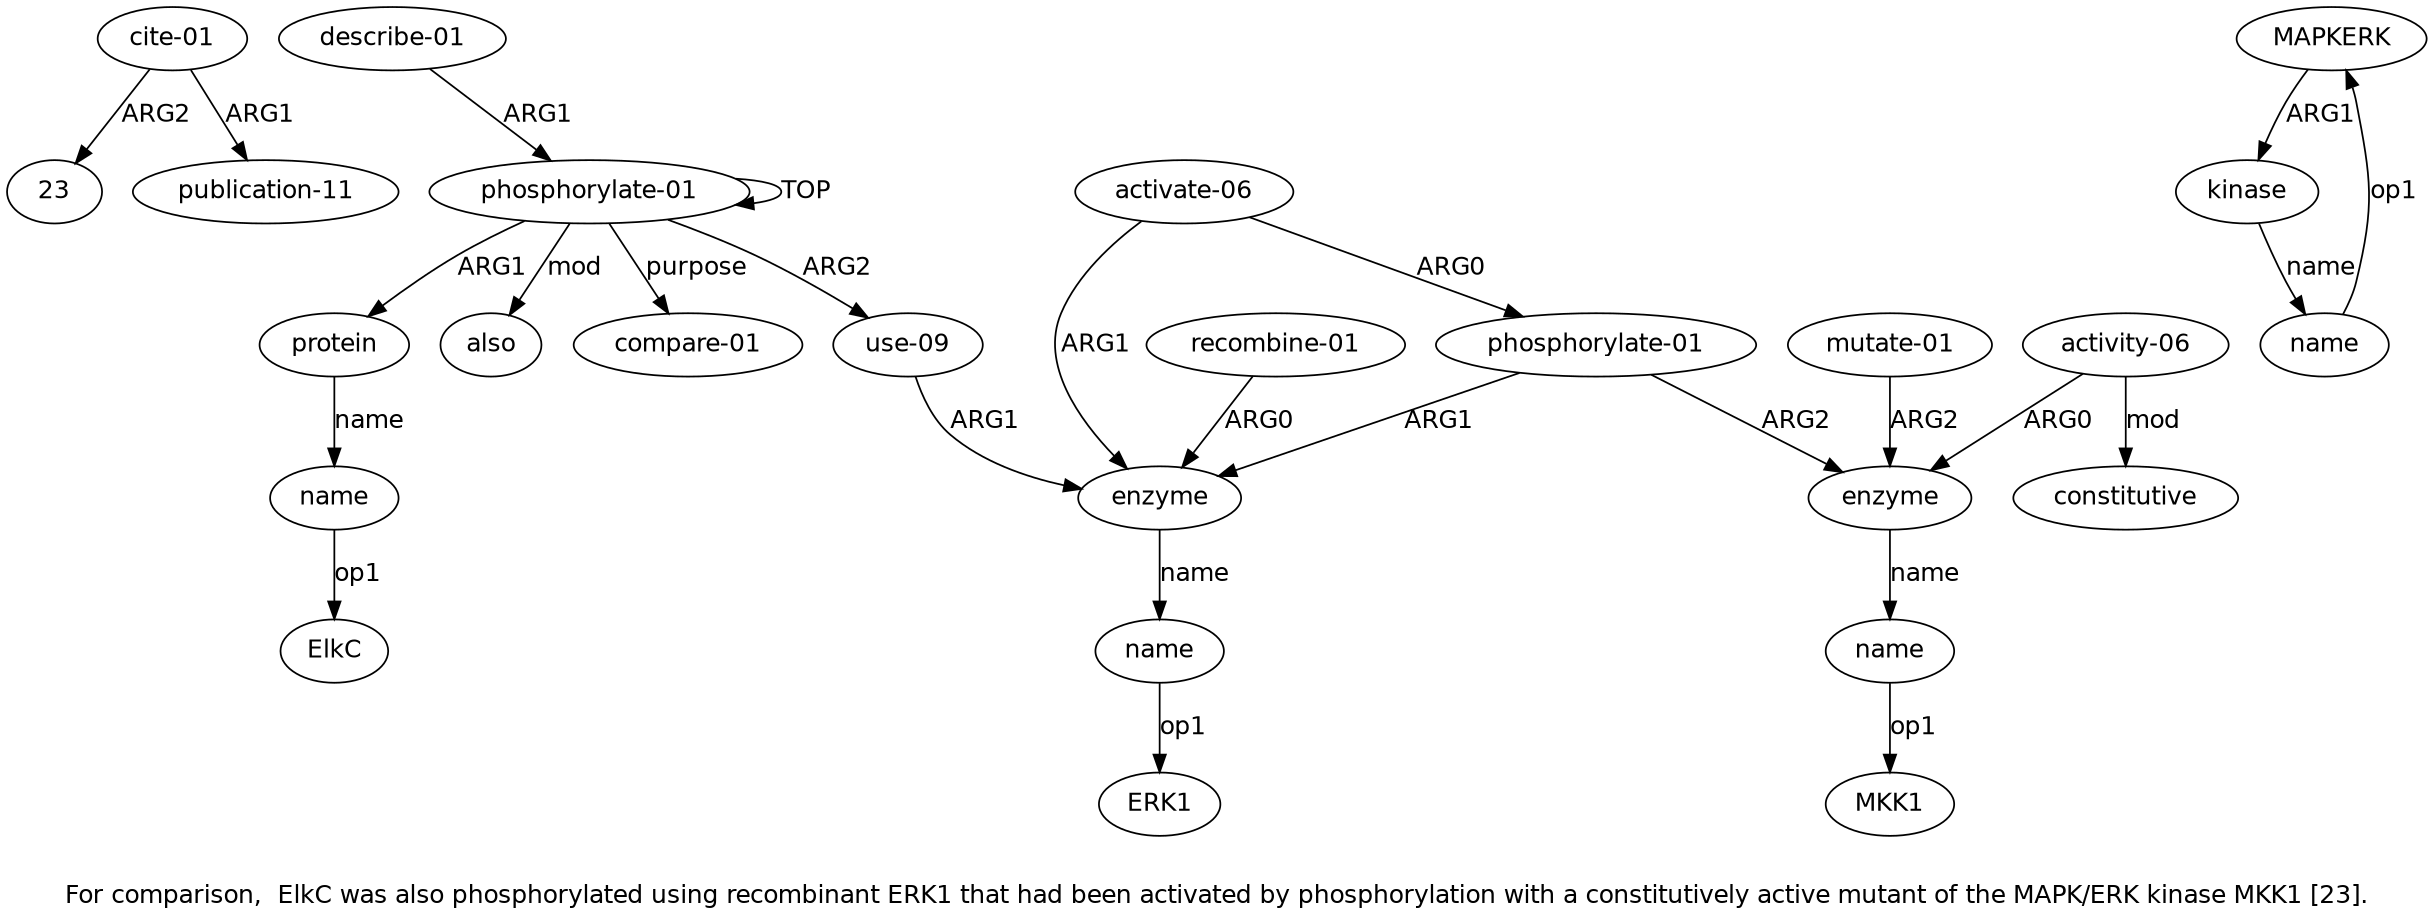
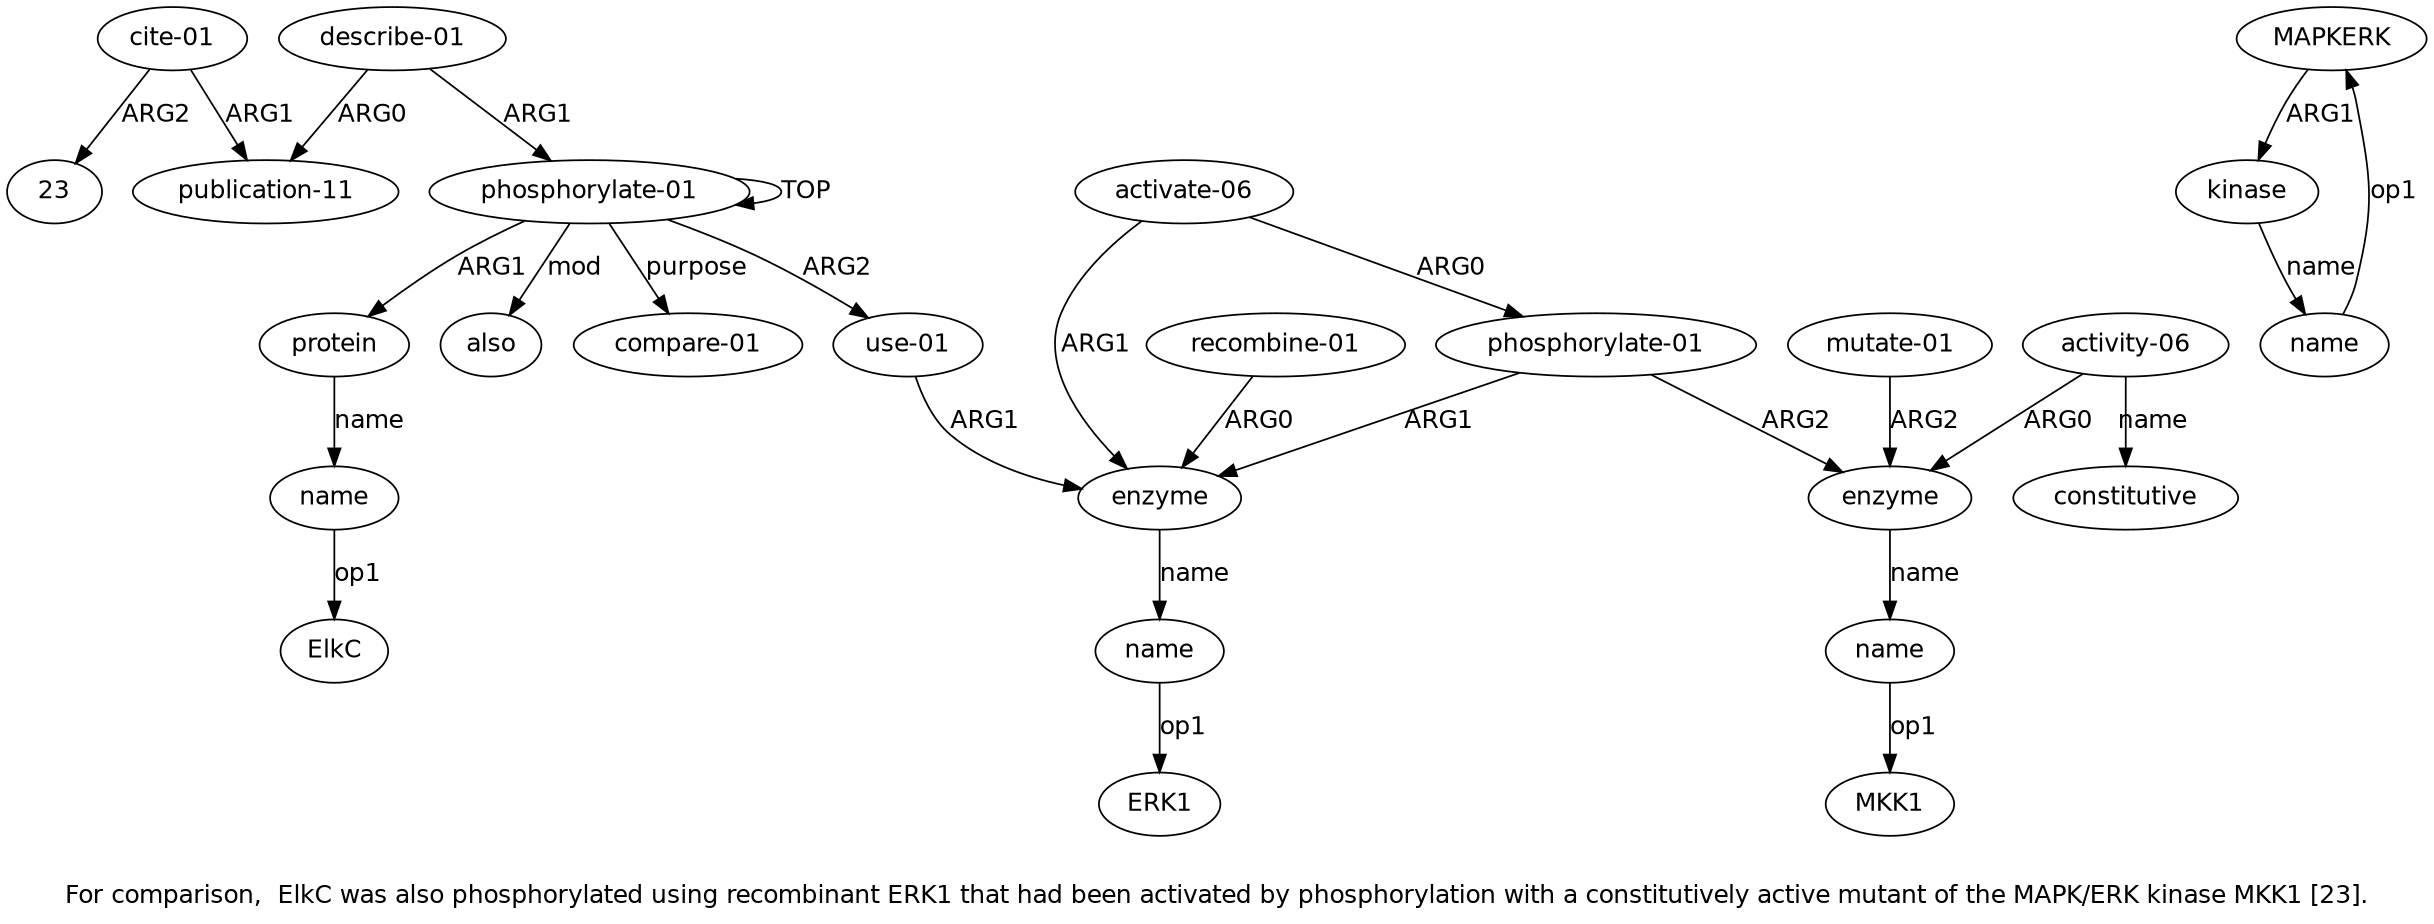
edge "describe-01" -> "publication-11": added, label "ARG0"
node "use-09": label "use-09" -> "use-01"
edge "activity-06" -> "constitutive": label "mod" -> "name"
